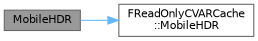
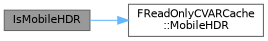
node "MobileHDR": label "MobileHDR" -> "IsMobileHDR"
